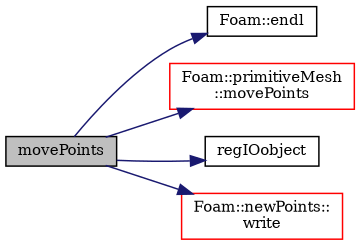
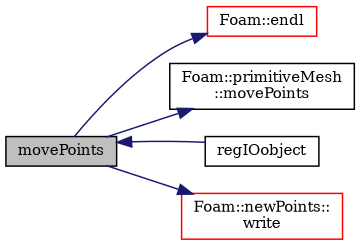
node "Foam::endl": color black -> red
node "Foam::primitiveMesh ::movePoints": color red -> black
edge "movePoints" -> "regIOobject": reversed
